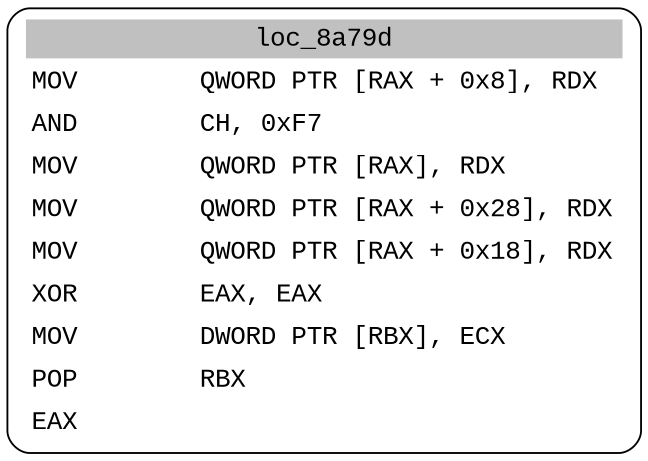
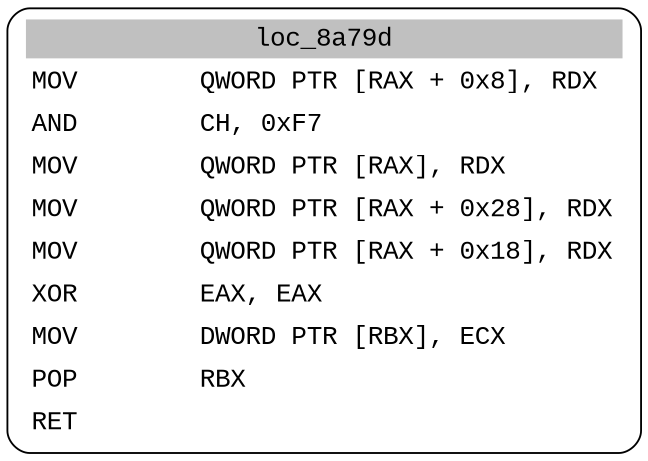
node "loc_8a79d": text "EAX" -> "RET"
